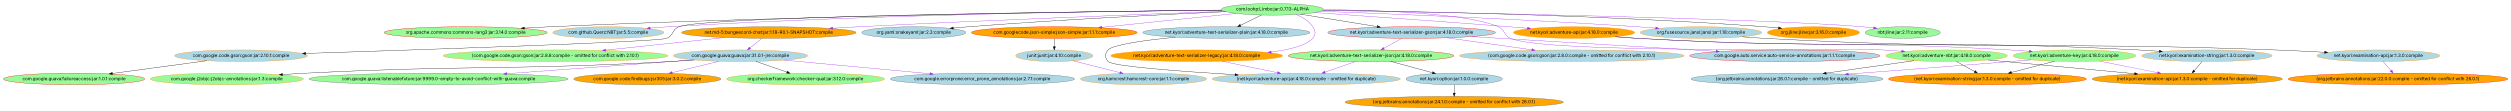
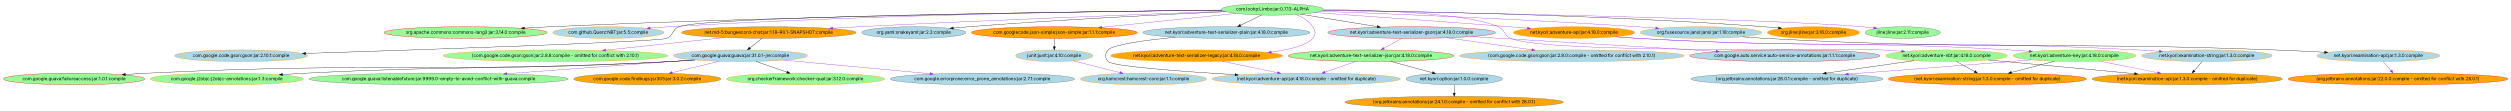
node "nbt:jline:jar:2.11:compile": label "nbt:jline:jar:2.11:compile" -> "jline:jline:jar:2.11:compile"
edge "net.md-5:bungeecord-chat:jar:1.18-R0.1-SNAPSHOT:compile" -> "com.google.guava:guava:jar:31.0.1-jre:compile": color purple -> black
edge "net.kyori:adventure-api:jar:4.18.0:compile" -> "net.kyori:examination-string:jar:1.3.0:compile": color black -> purple
edge "com.google.code.gson:gson:jar:2.10.1:compile" -> "com.google.guava:failureaccess:jar:1.0.1:compile": now "com.google.guava:guava:jar:31.0.1-jre:compile" -> "com.google.guava:failureaccess:jar:1.0.1:compile"
